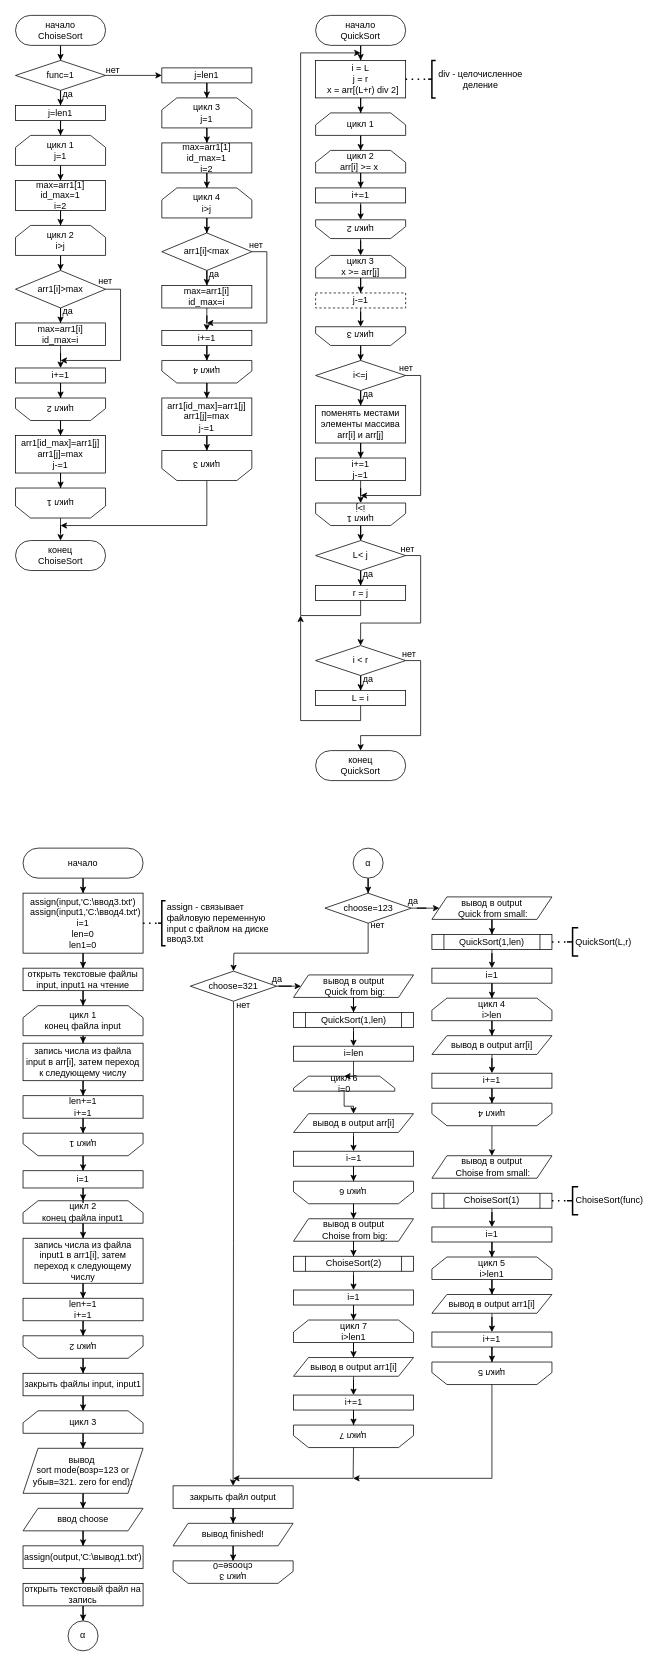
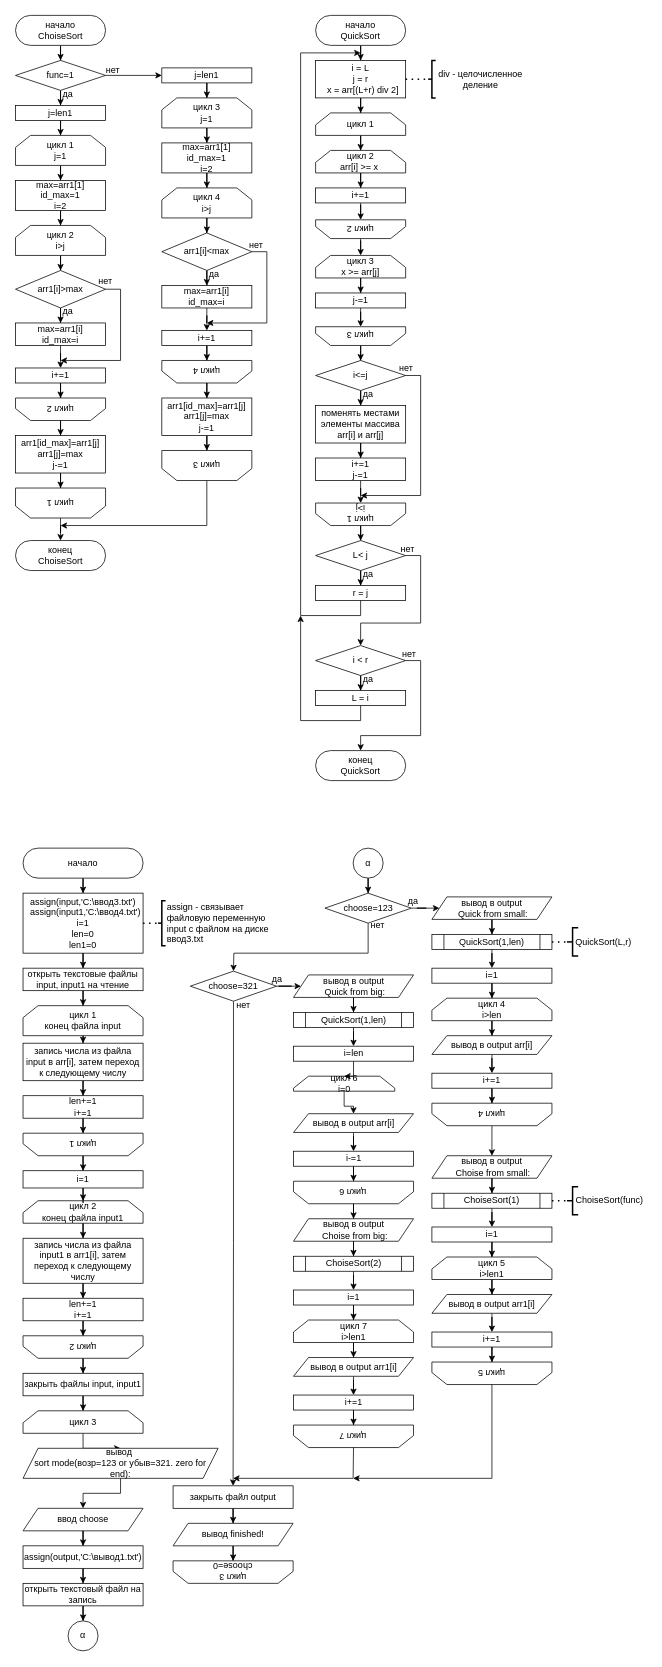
node "j-=1": style dashed -> solid
edge "вывод в output Сhoise from small:" -> "ChoiseSort(1)": added
node "вывод sort mode(возр=123 or убыв=321. zero for end):": size 120x45 -> 195x30
